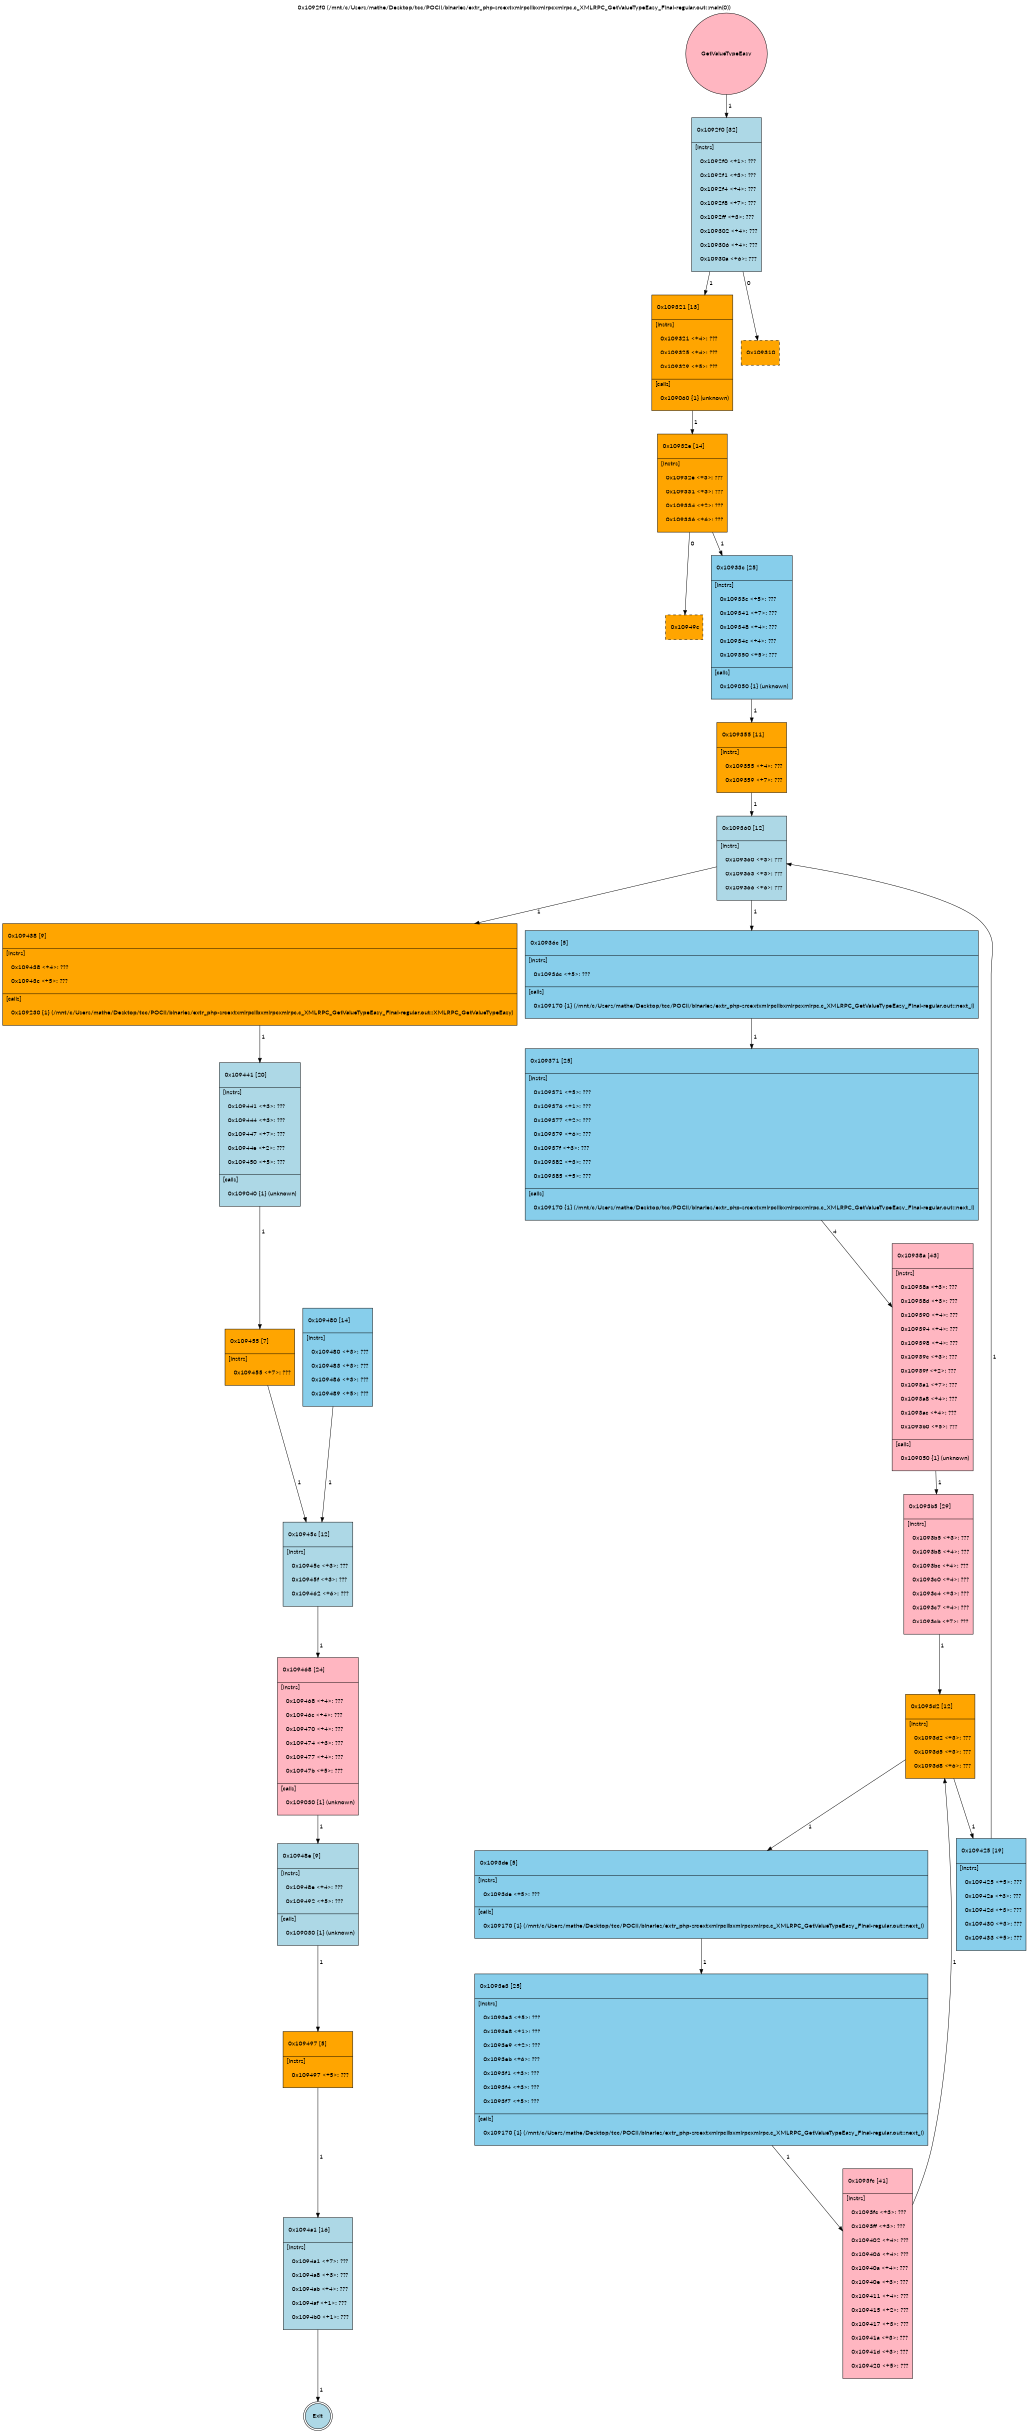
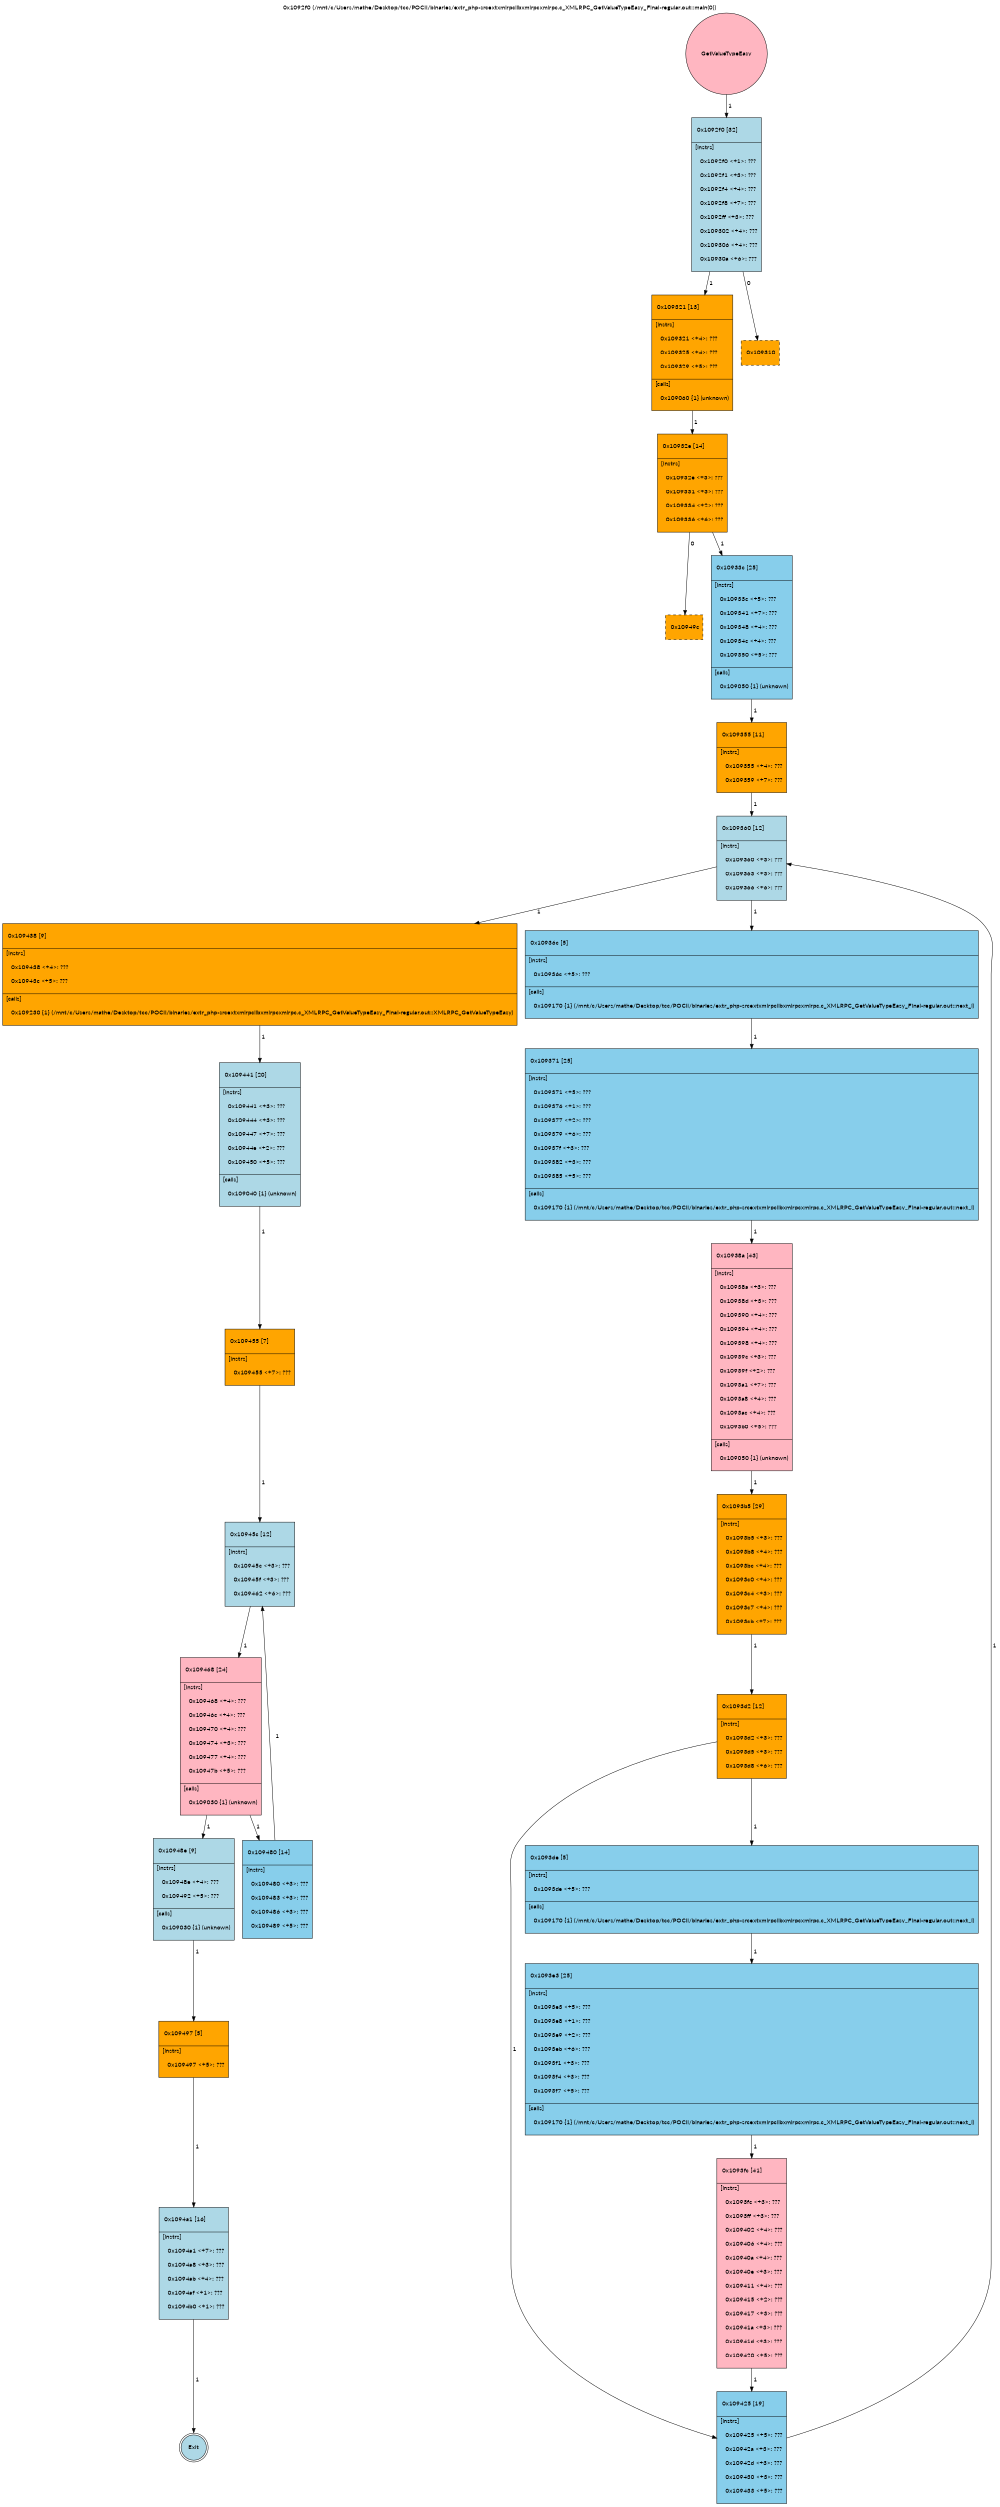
edge "0x109371 [25]" -> "0x10938a [43]": label " 4" -> " 1"
node "0x1093b5 [29]": fillcolor lightpink -> orange
edge "0x109468 [24]" -> "0x109480 [14]": added, label "1"
edge "0x1093fc [41]" -> "0x1093d2 [12]": now "0x1093fc [41]" -> "0x109425 [19]"
